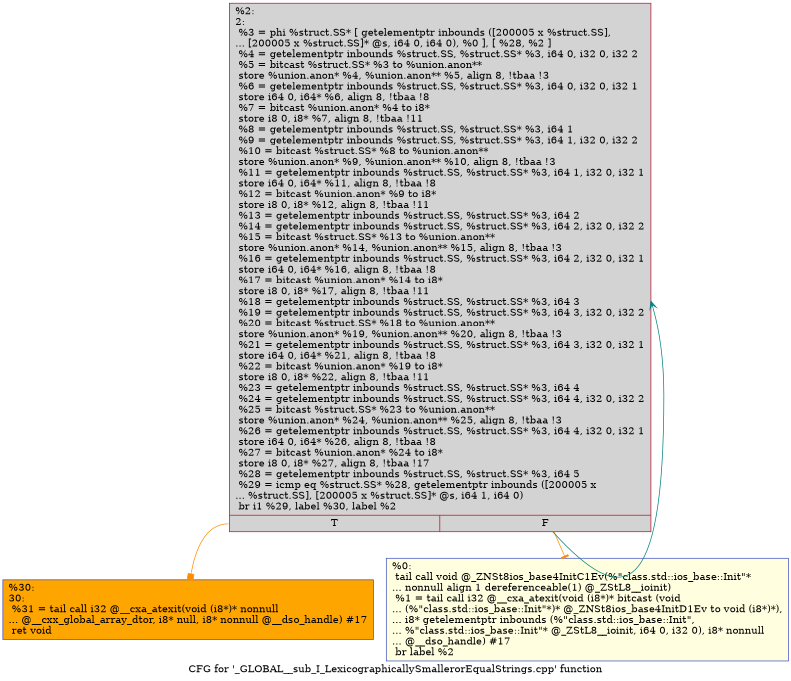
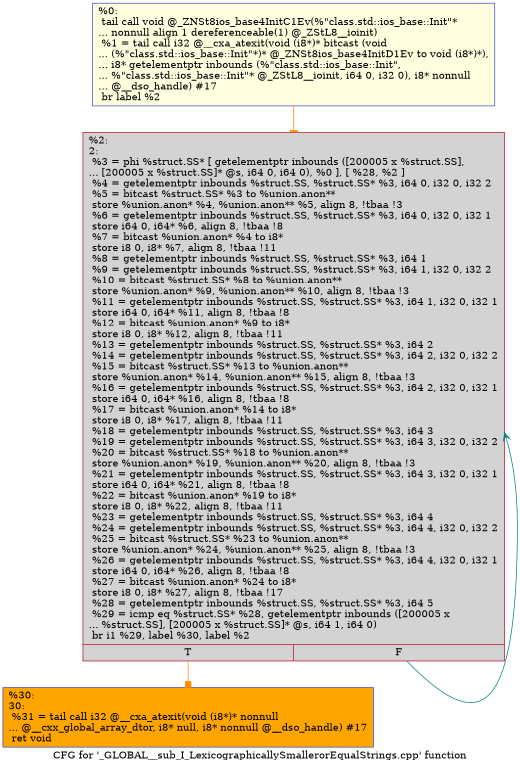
edge "%2:" -> "%0:": reversed
